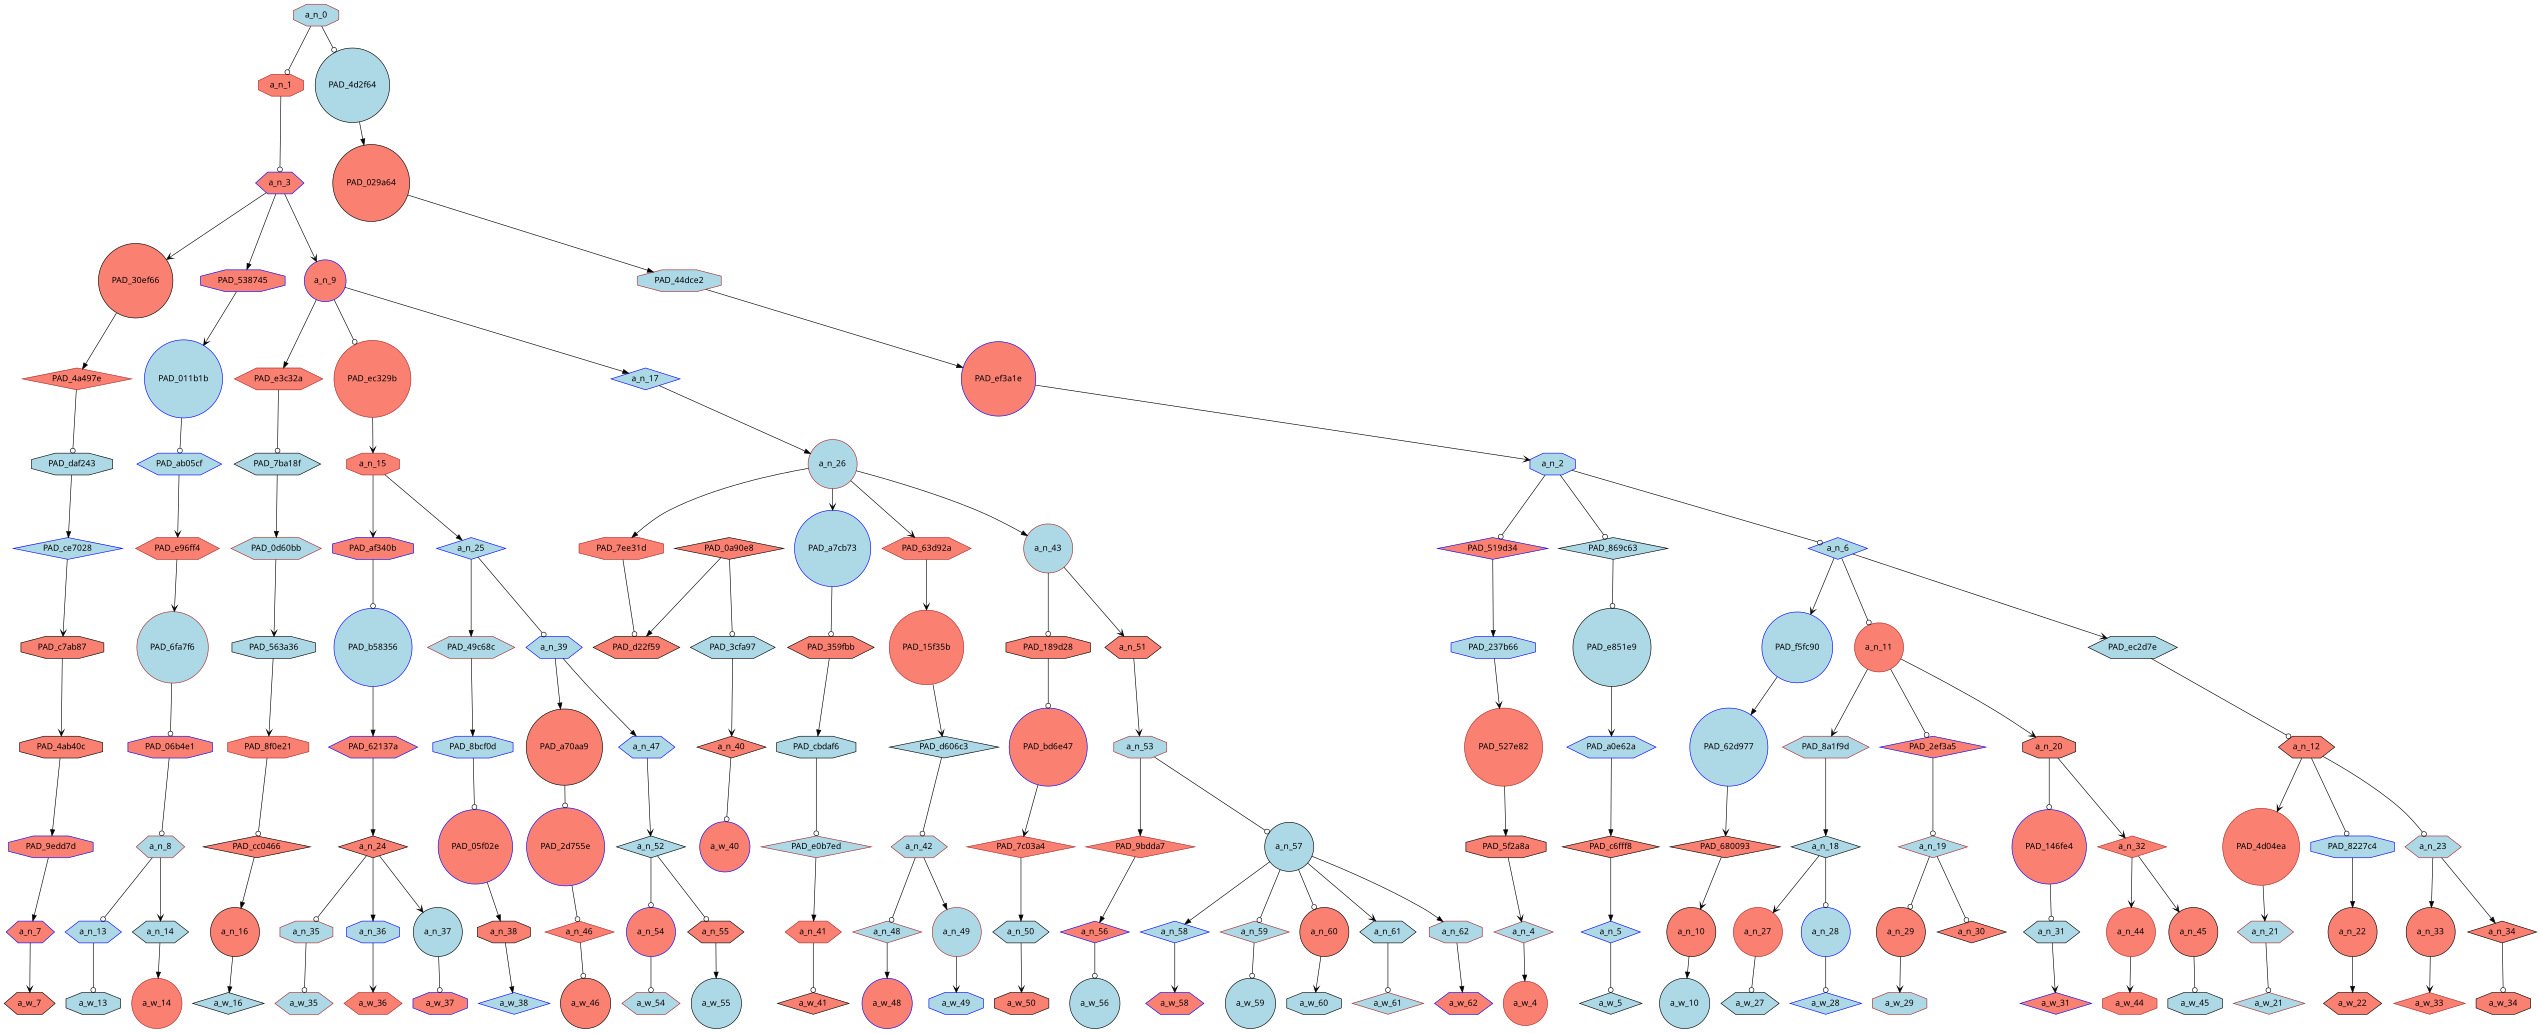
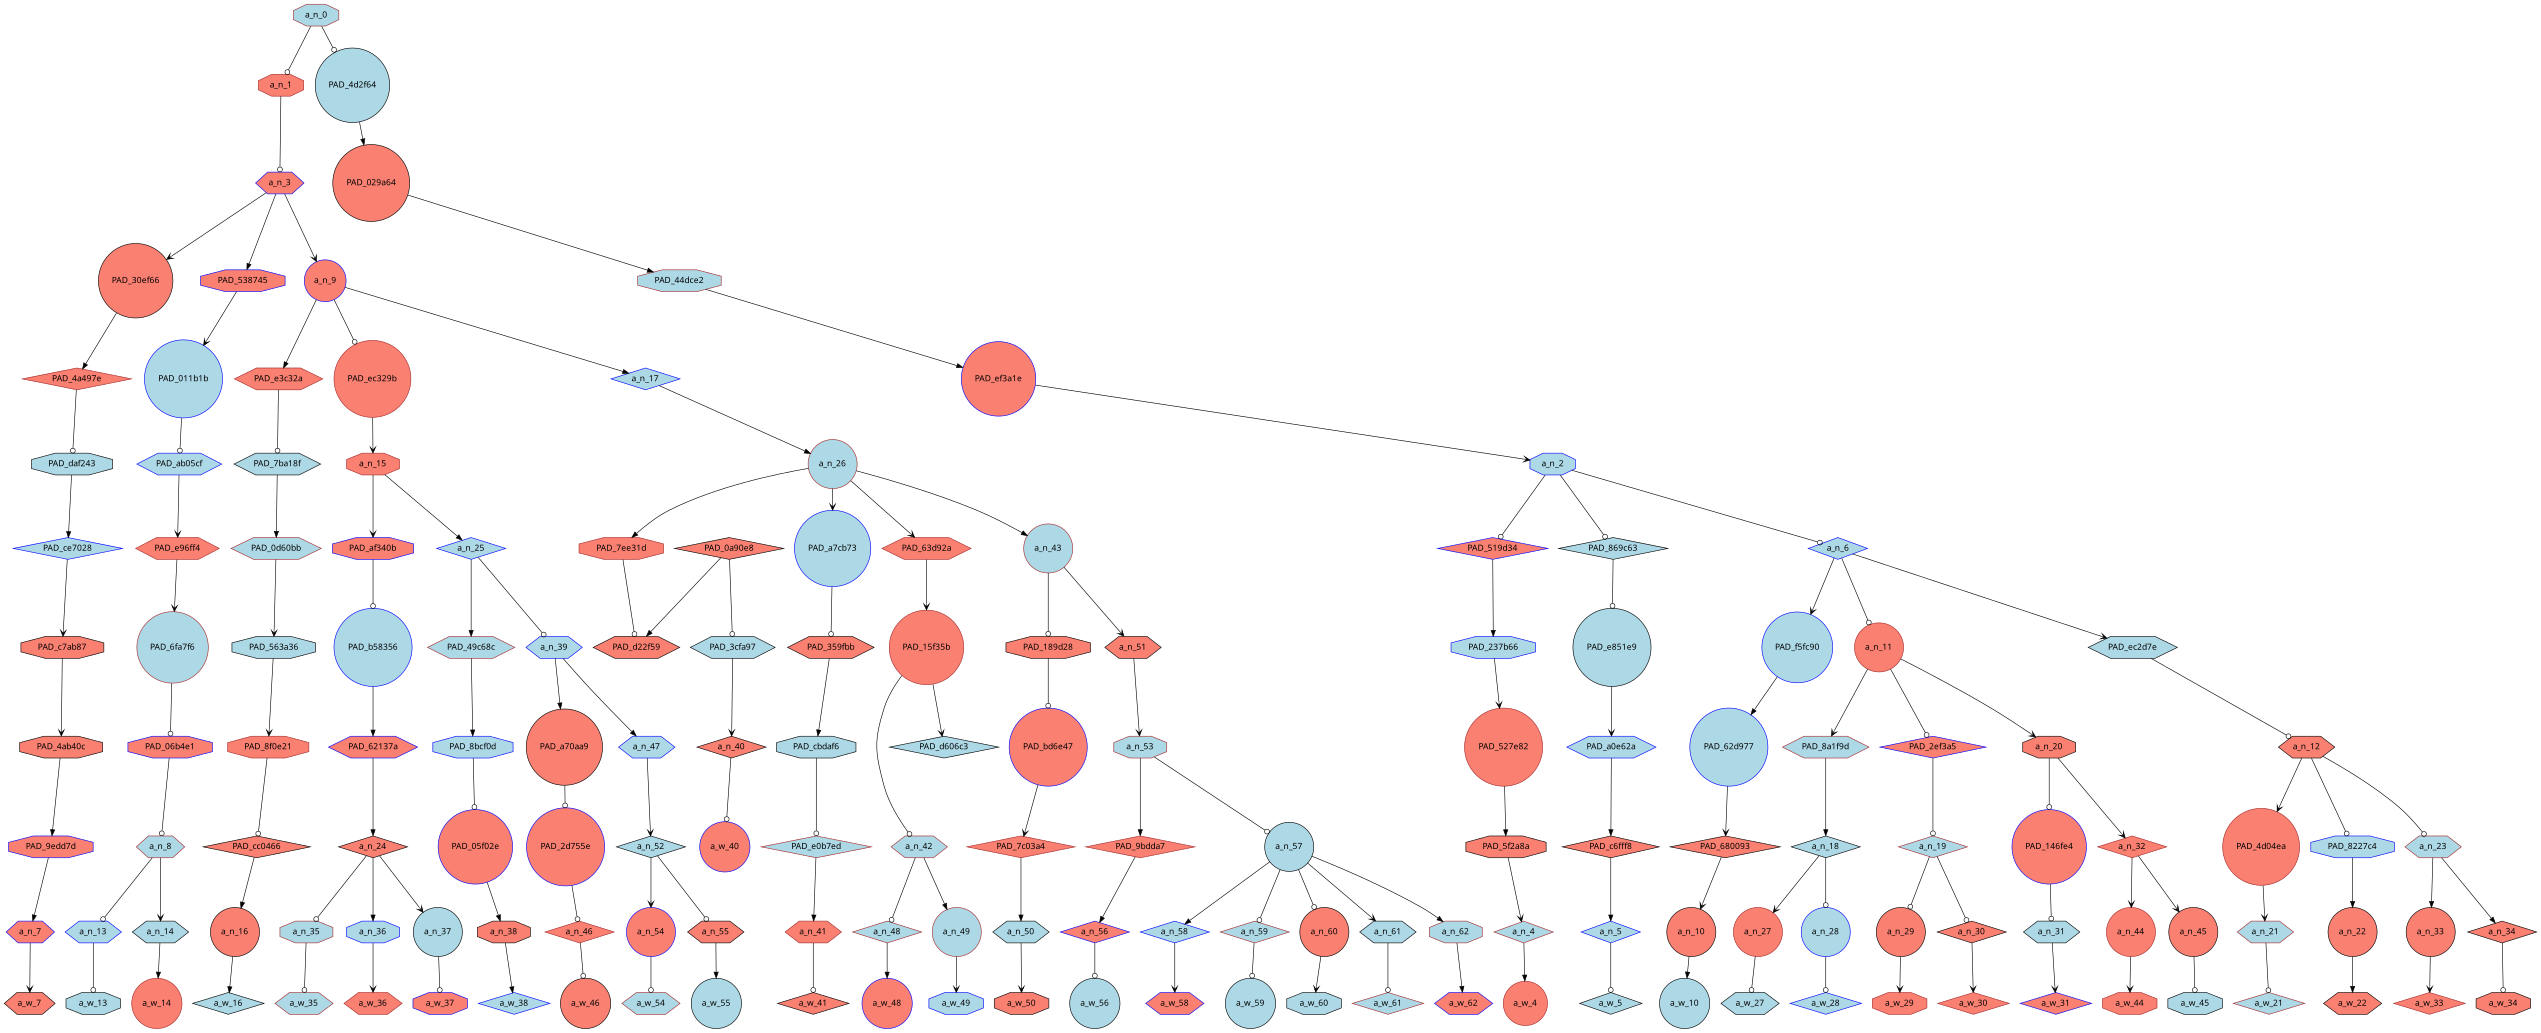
edge "PAD_d606c3" -> "a_n_42": now "PAD_15f35b" -> "a_n_42"
edge "a_n_52" -> "a_n_54": arrowhead odot -> vee
node "a_w_29": fillcolor lightblue -> salmon
node "a_w_30": added
